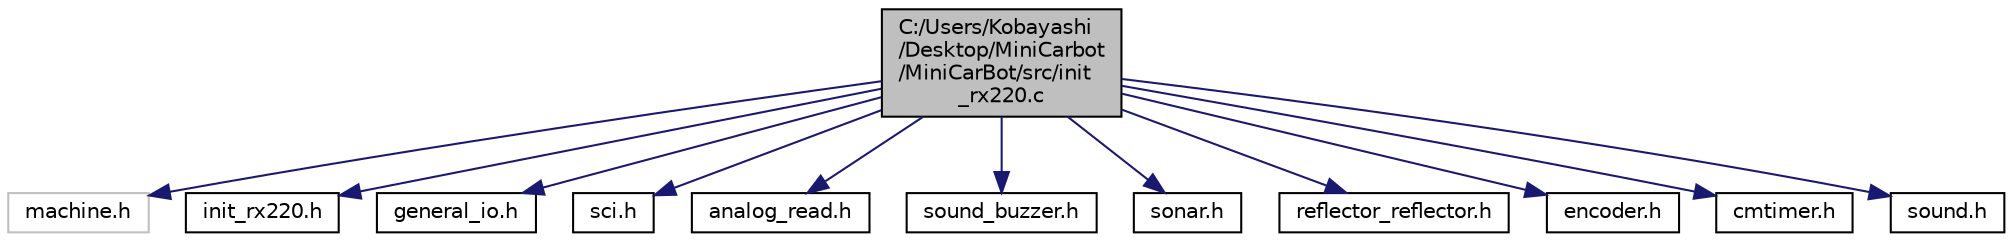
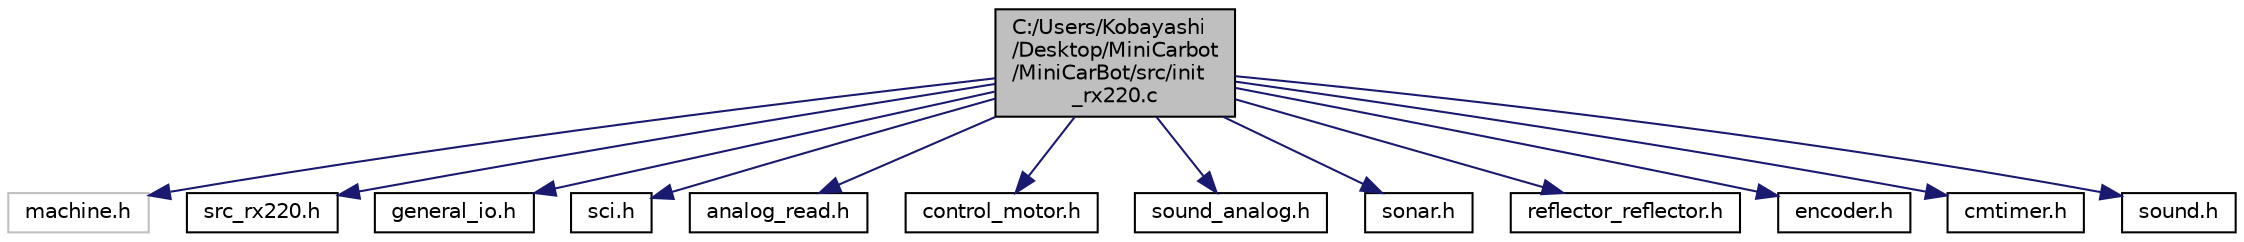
node "init_rx220.h": label "init_rx220.h" -> "src_rx220.h"
node "control_motor.h": added
node "sound_buzzer.h": label "sound_buzzer.h" -> "sound_analog.h"
